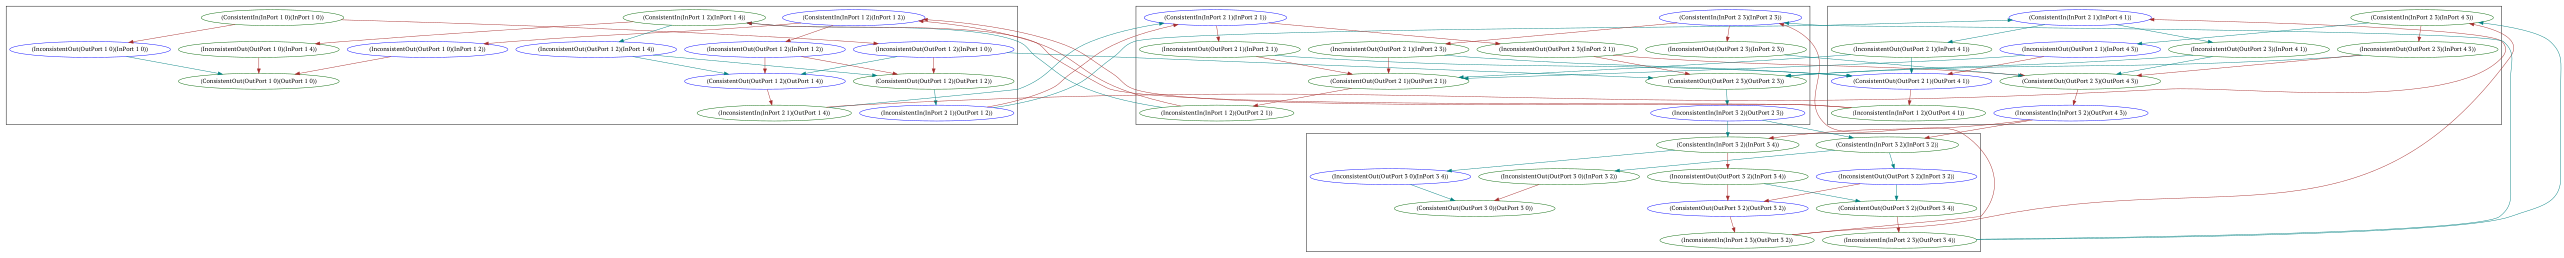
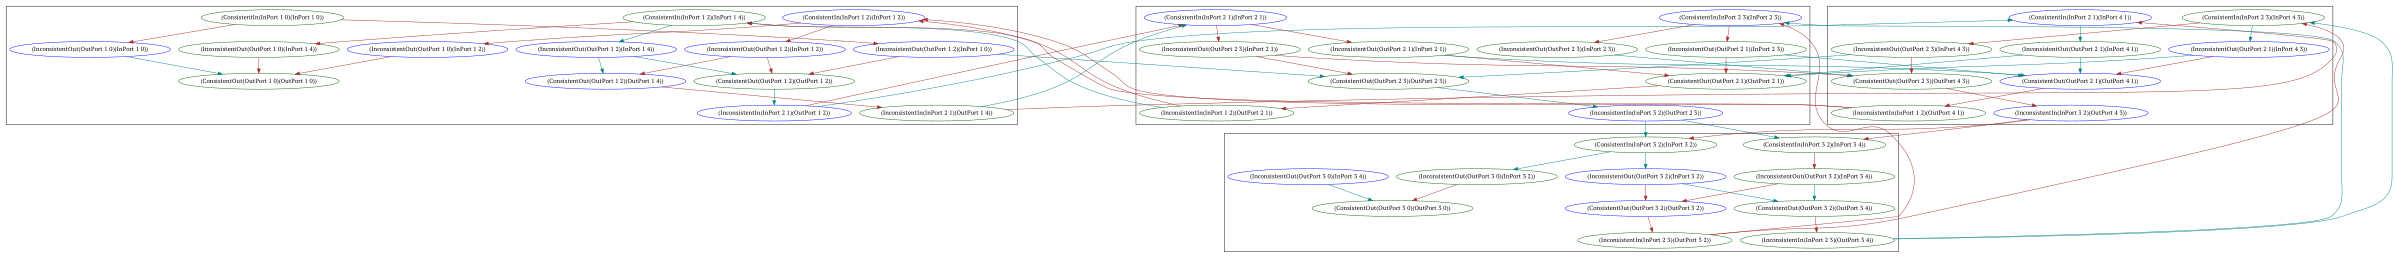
node "(InconsistentOut(OutPort 2 3)(InPort 4 1))": removed
edge "(InconsistentOut(OutPort 1 2)(InPort 1 0))" -> "(ConsistentOut(OutPort 1 2)(OutPort 1 4))": removed
edge "(ConsistentIn(InPort 3 2)(InPort 3 4))" -> "(InconsistentOut(OutPort 3 0)(InPort 3 4))": removed
